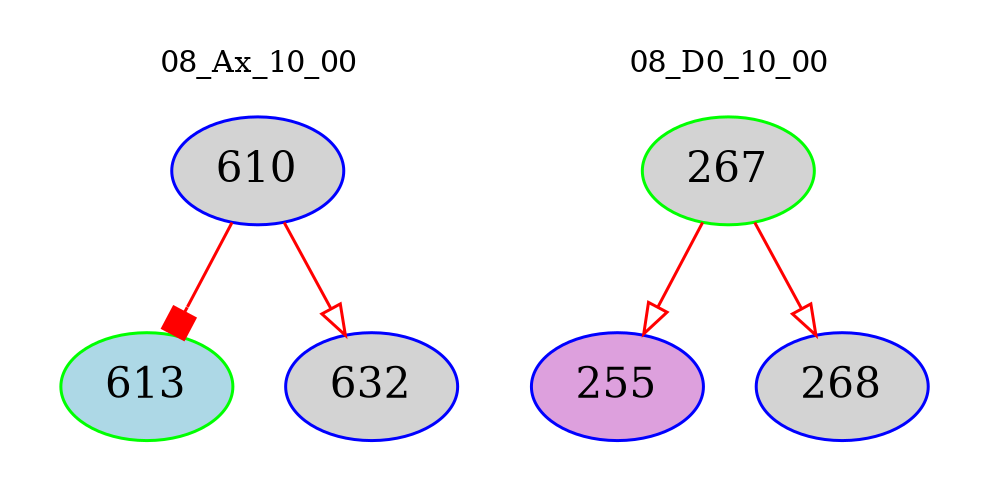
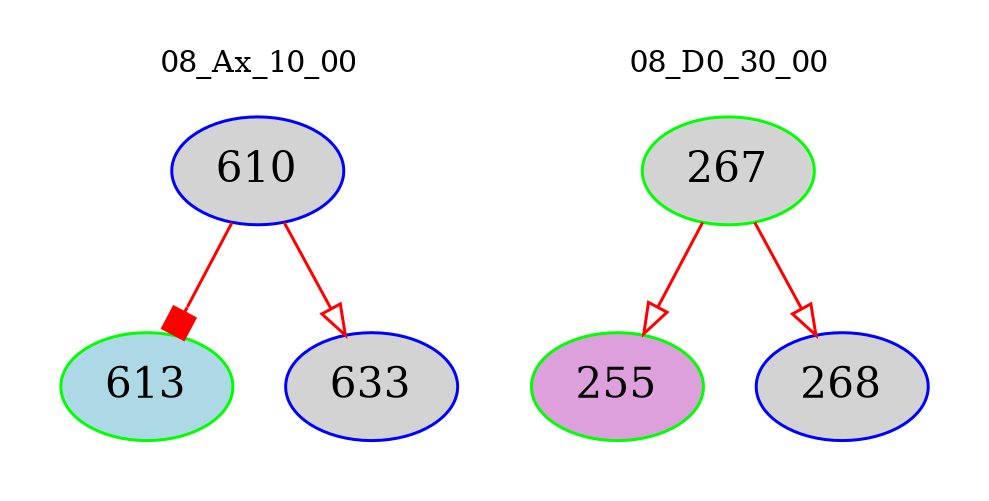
cluster "08_D0_10_00": label "08_D0_10_00" -> "08_D0_30_00"
node "632": label "632" -> "633"
node "255": color blue -> green
